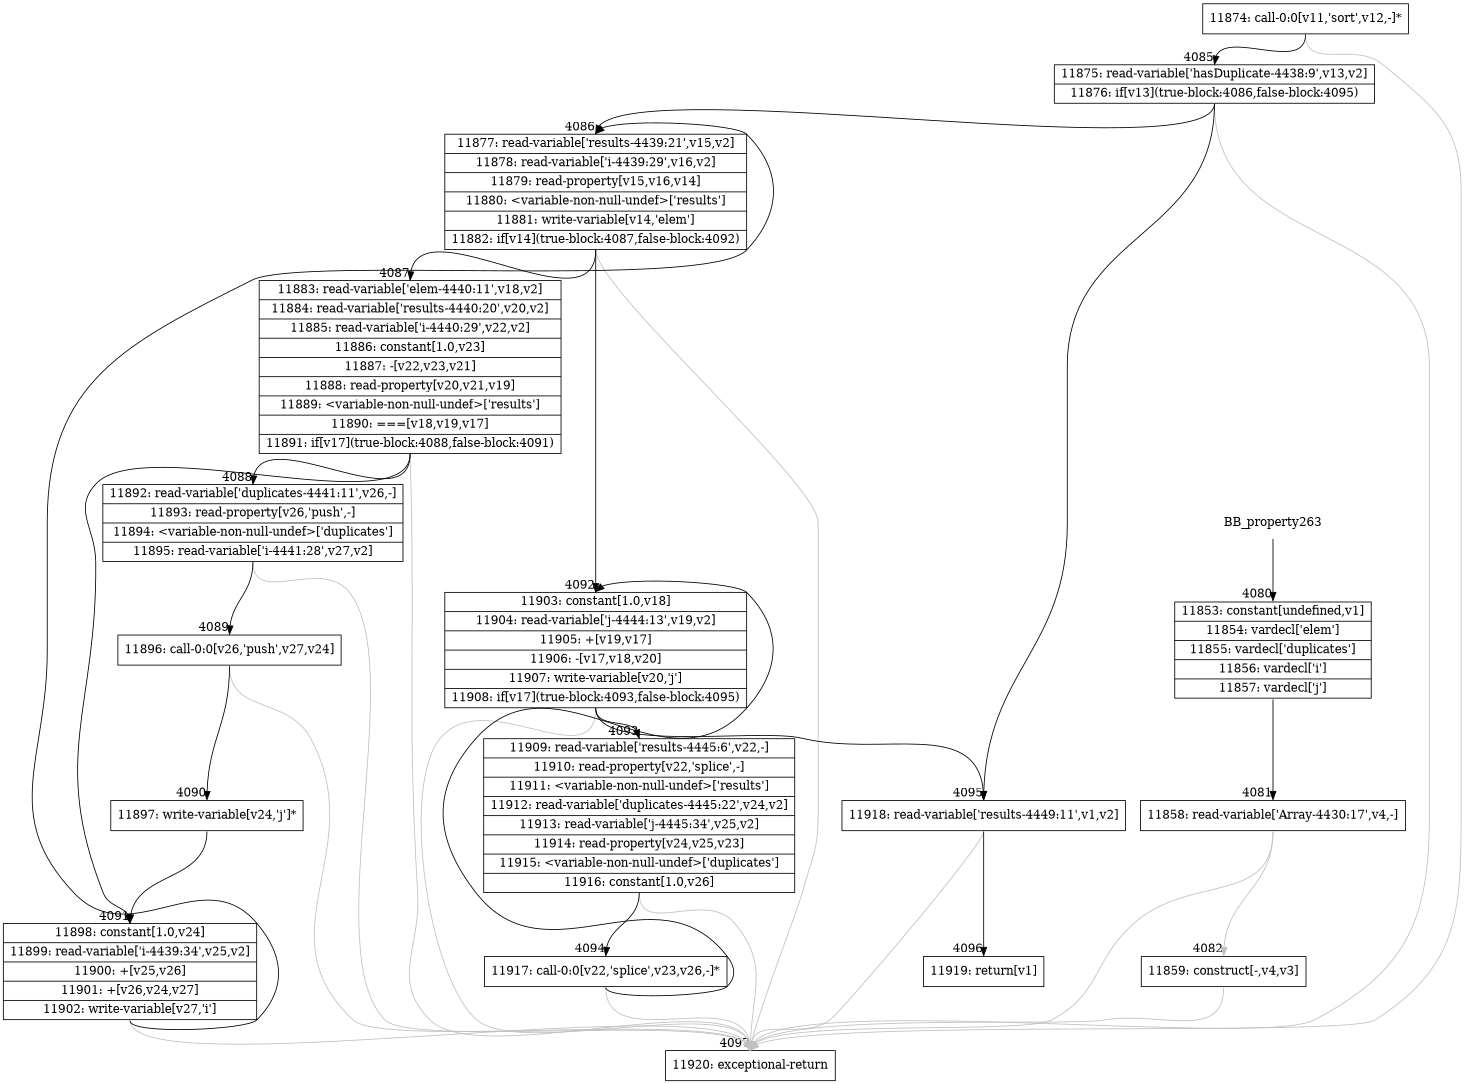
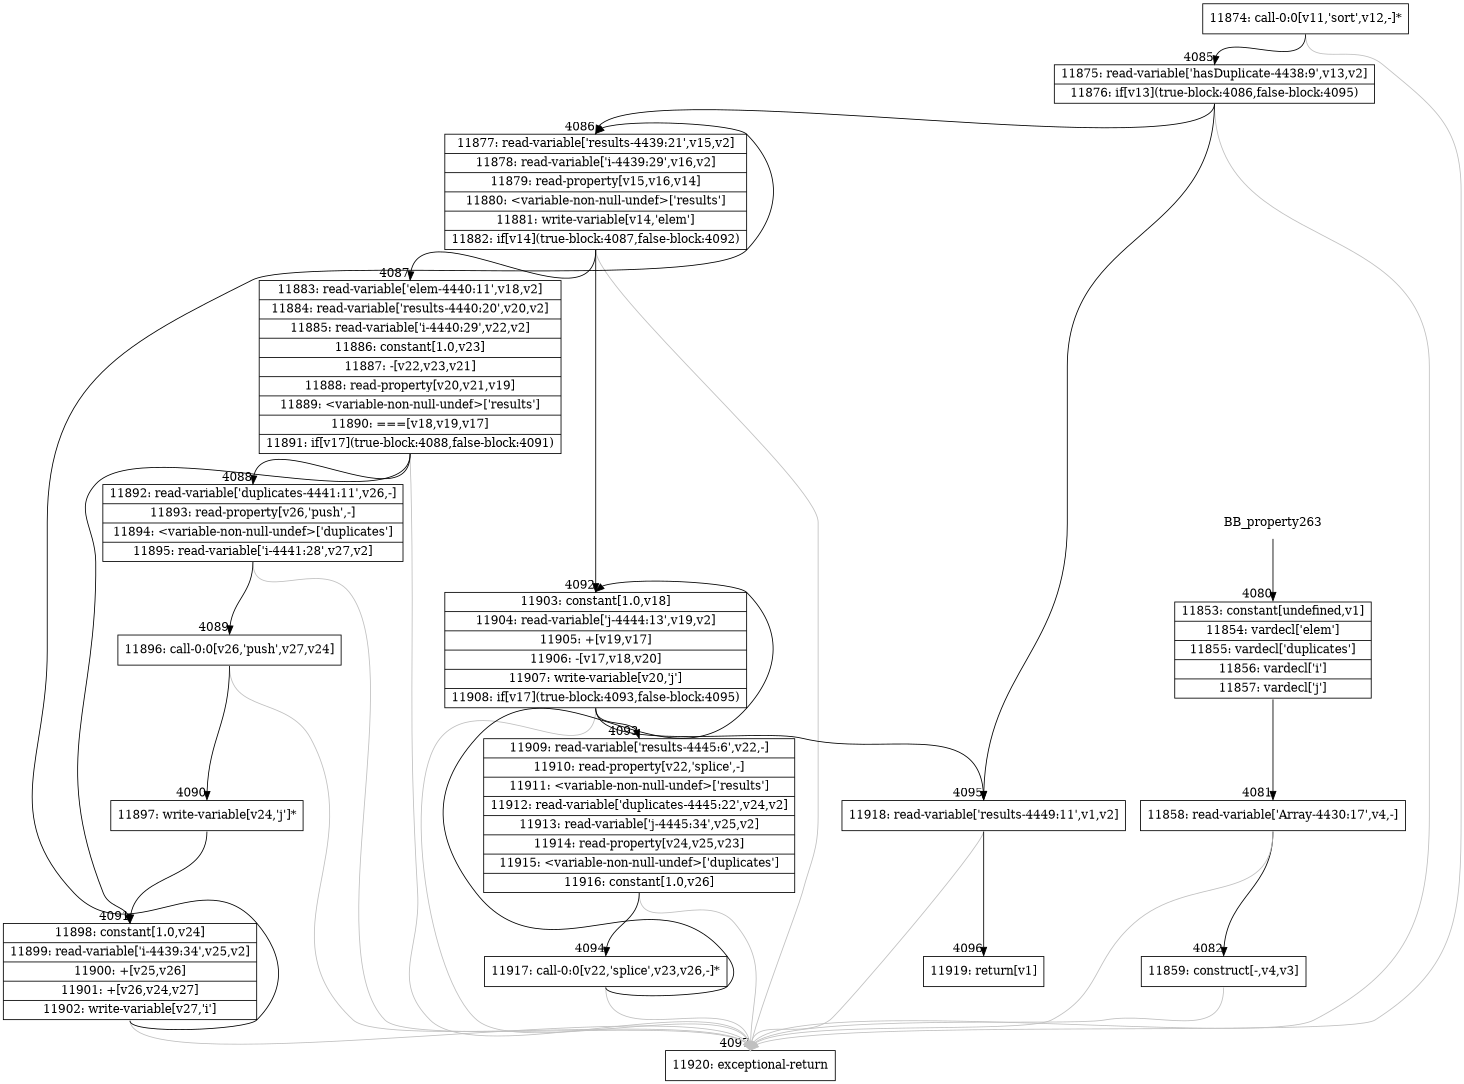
edge "11858: read-variable['Array-4430:17',v4,-]" -> "11859: construct[-,v4,v3]": color gray -> black
